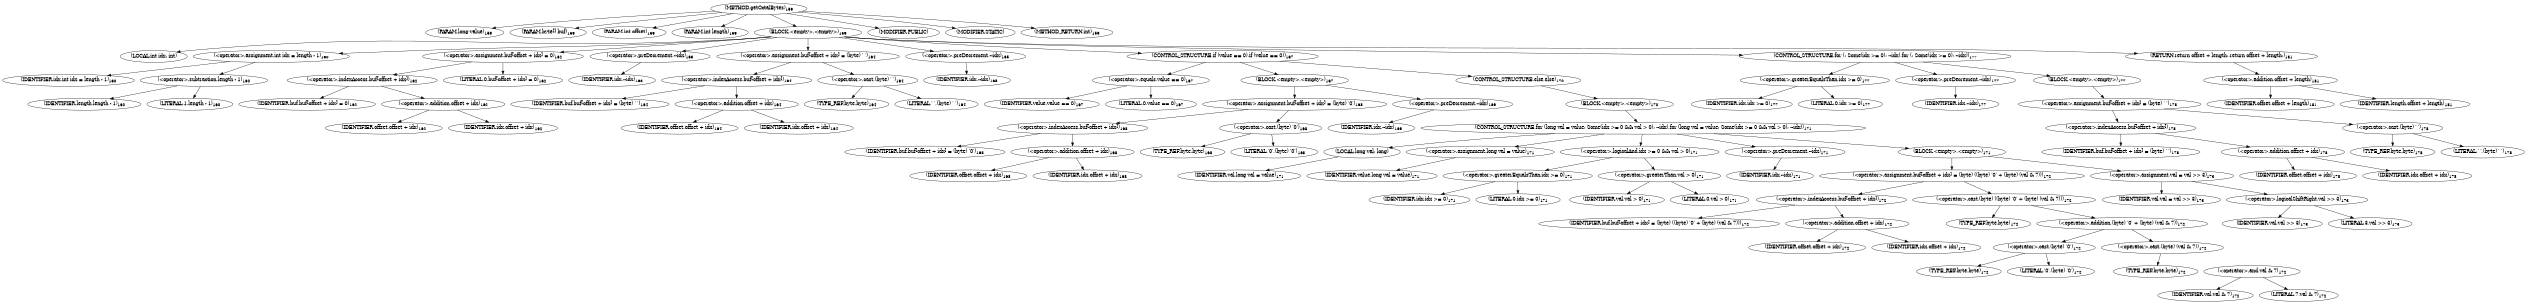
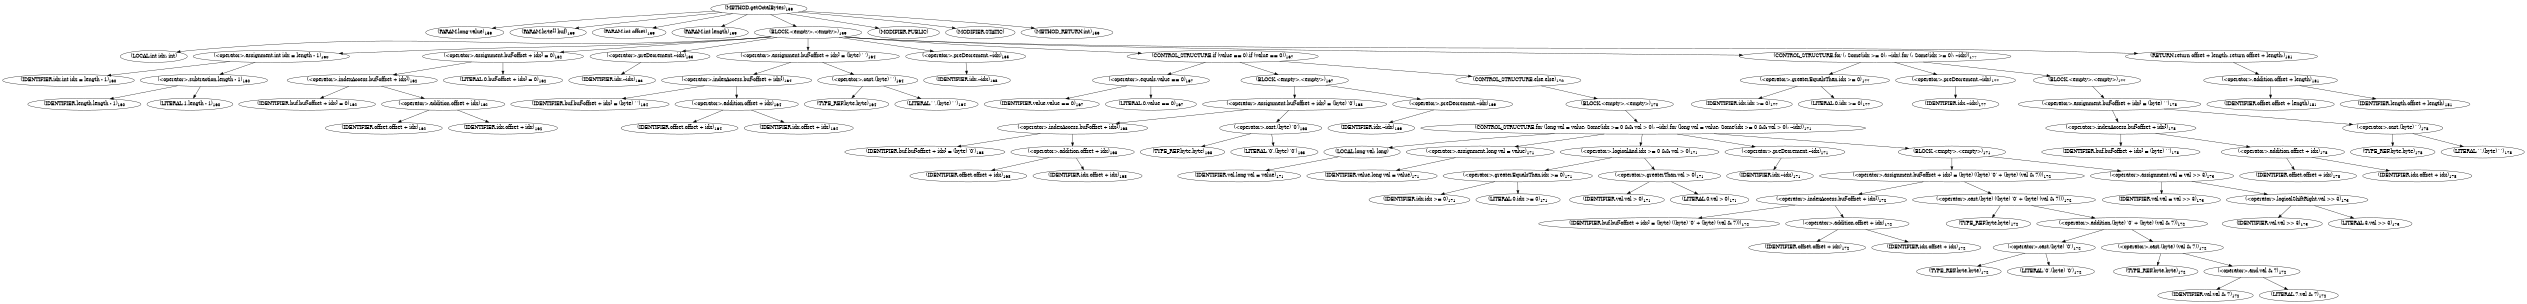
edge "(<operator>.cast,(byte) (val & 7))" -> "(<operator>.and,val & 7)": added
